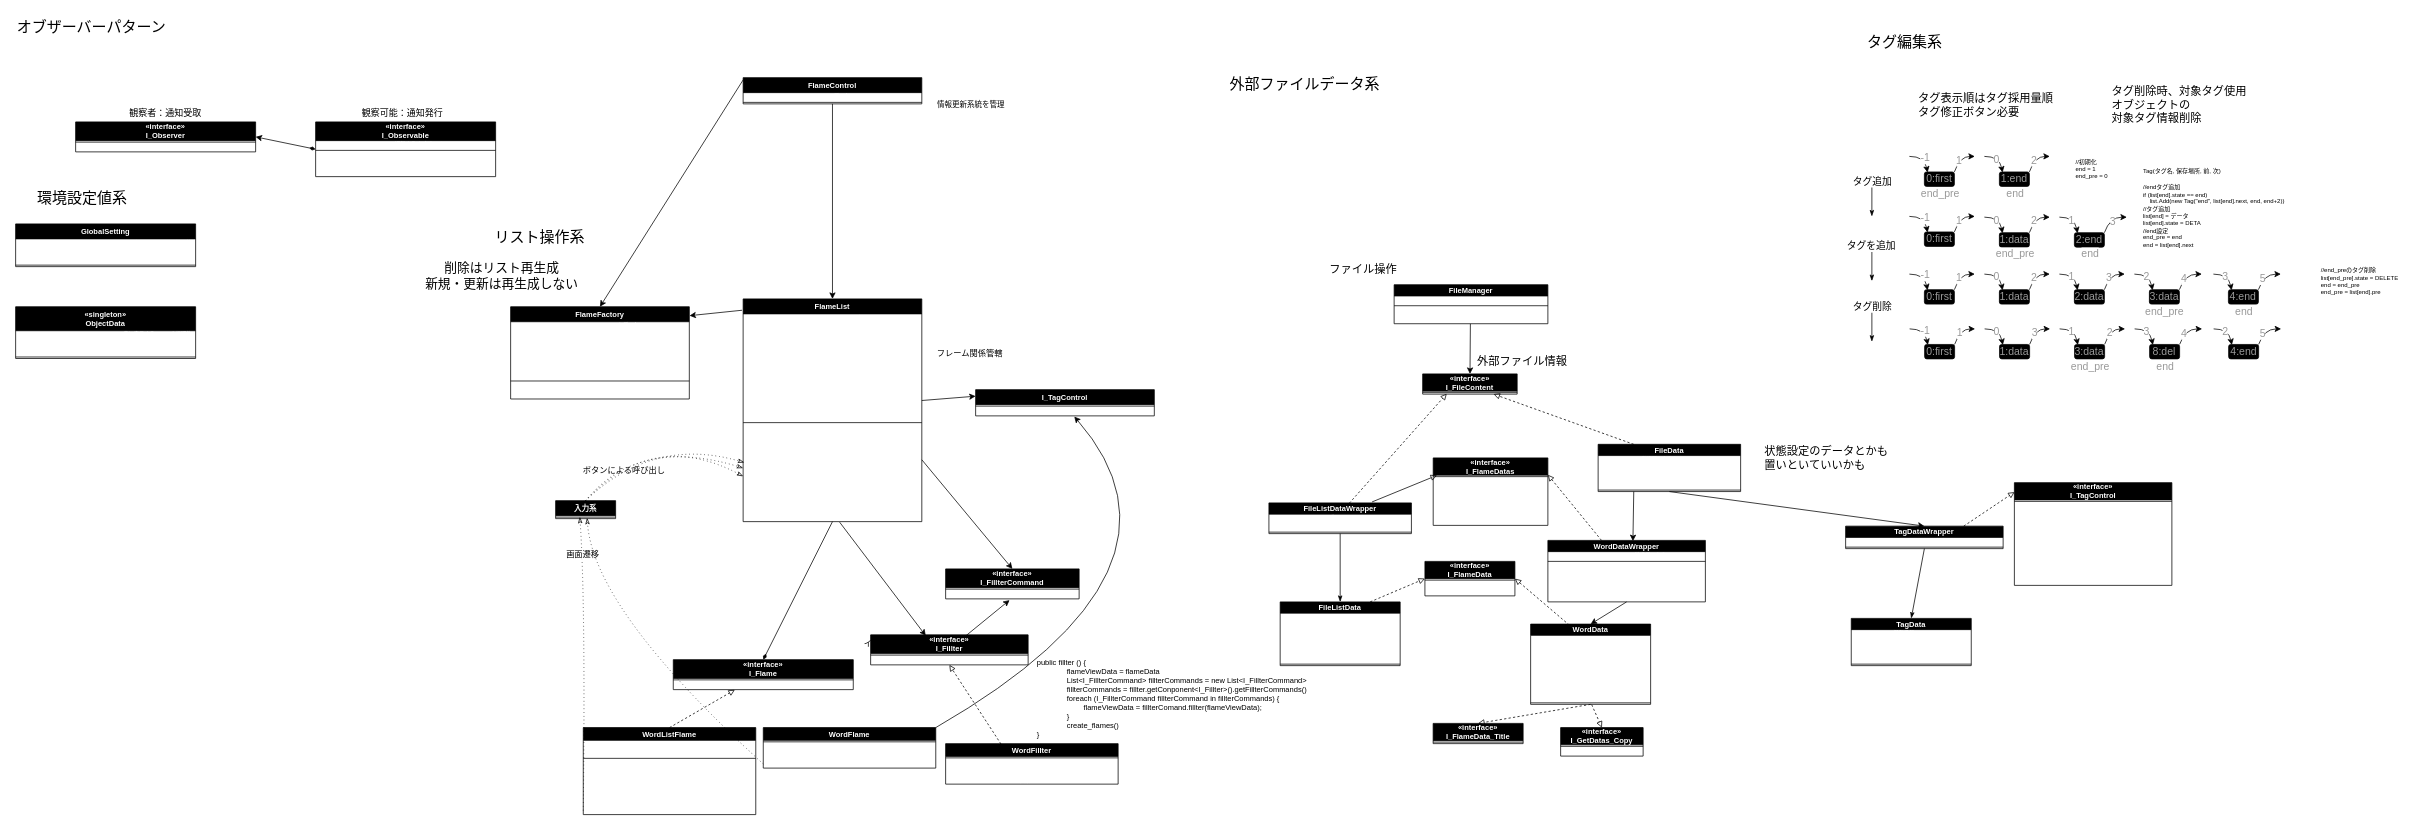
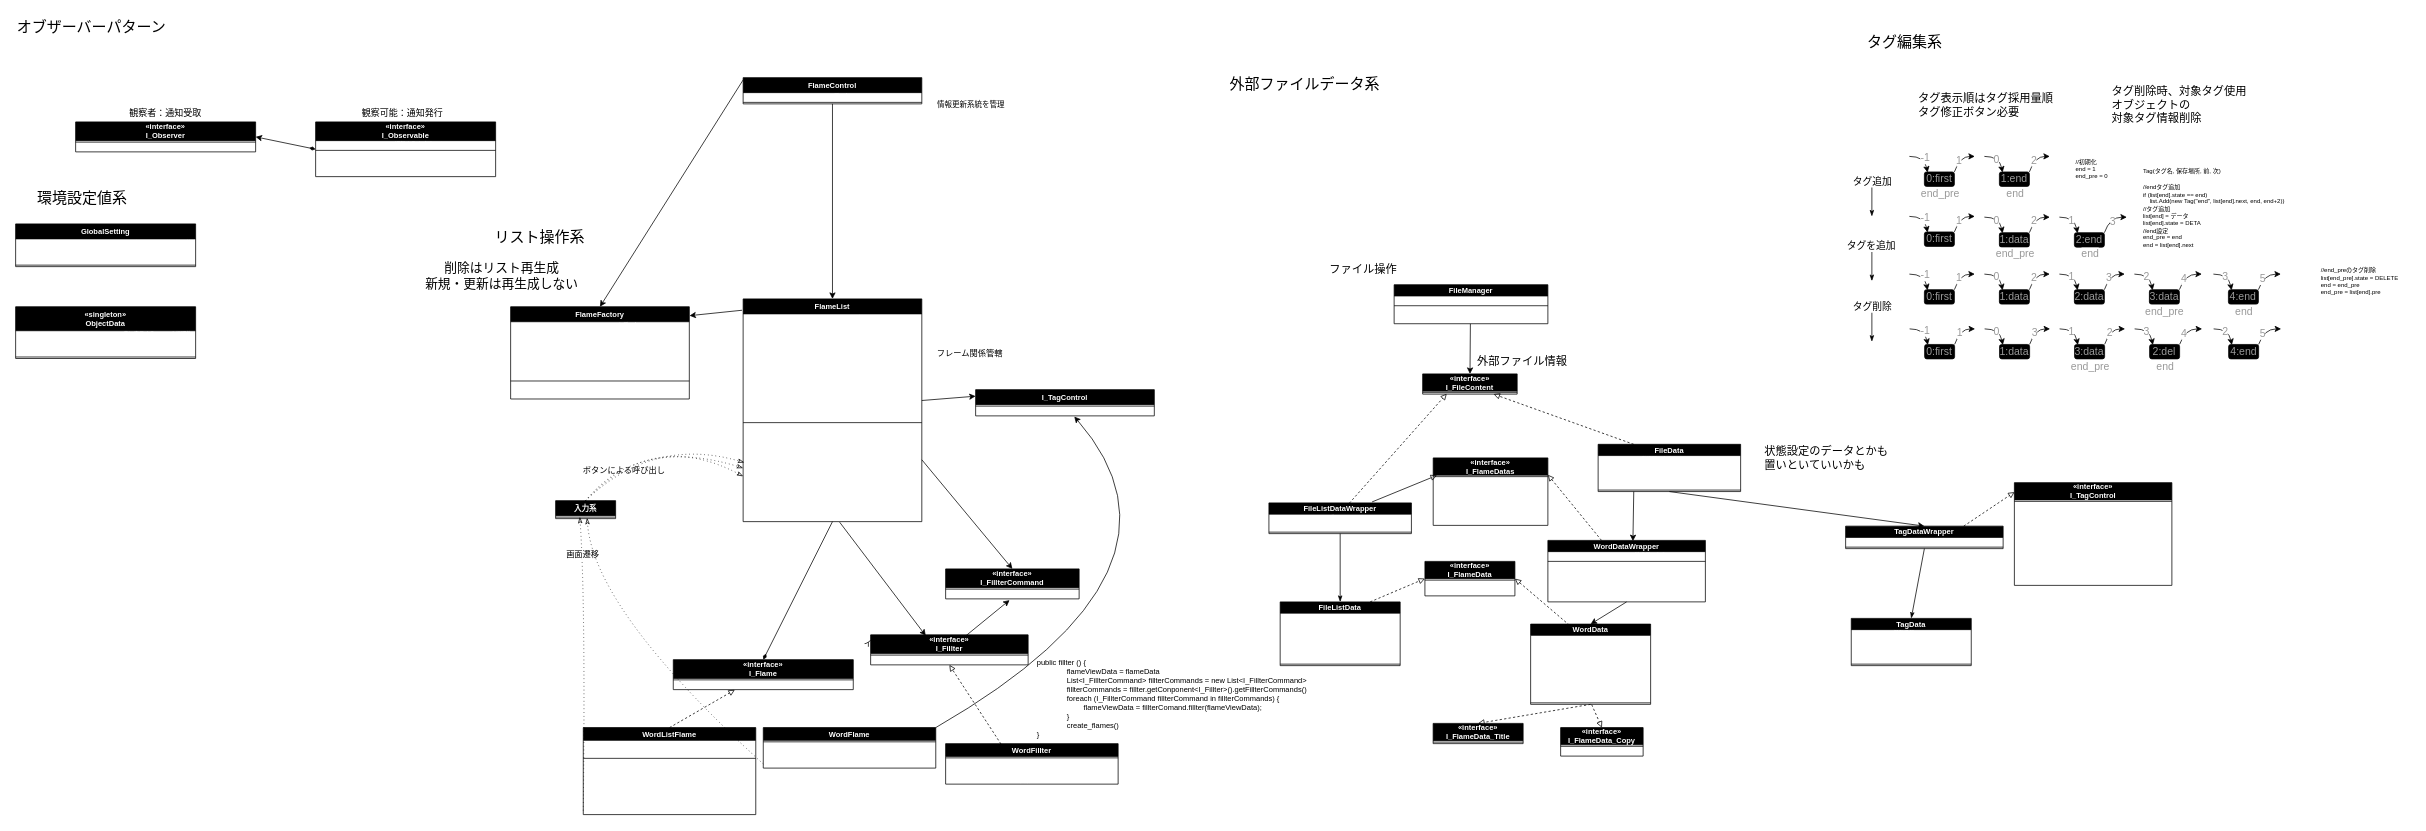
node "8:del": label "8:del" -> "2:del"
node "«interface» I_GetDatas_Copy": label "«interface» I_GetDatas_Copy" -> "«interface» I_FlameData_Copy"
